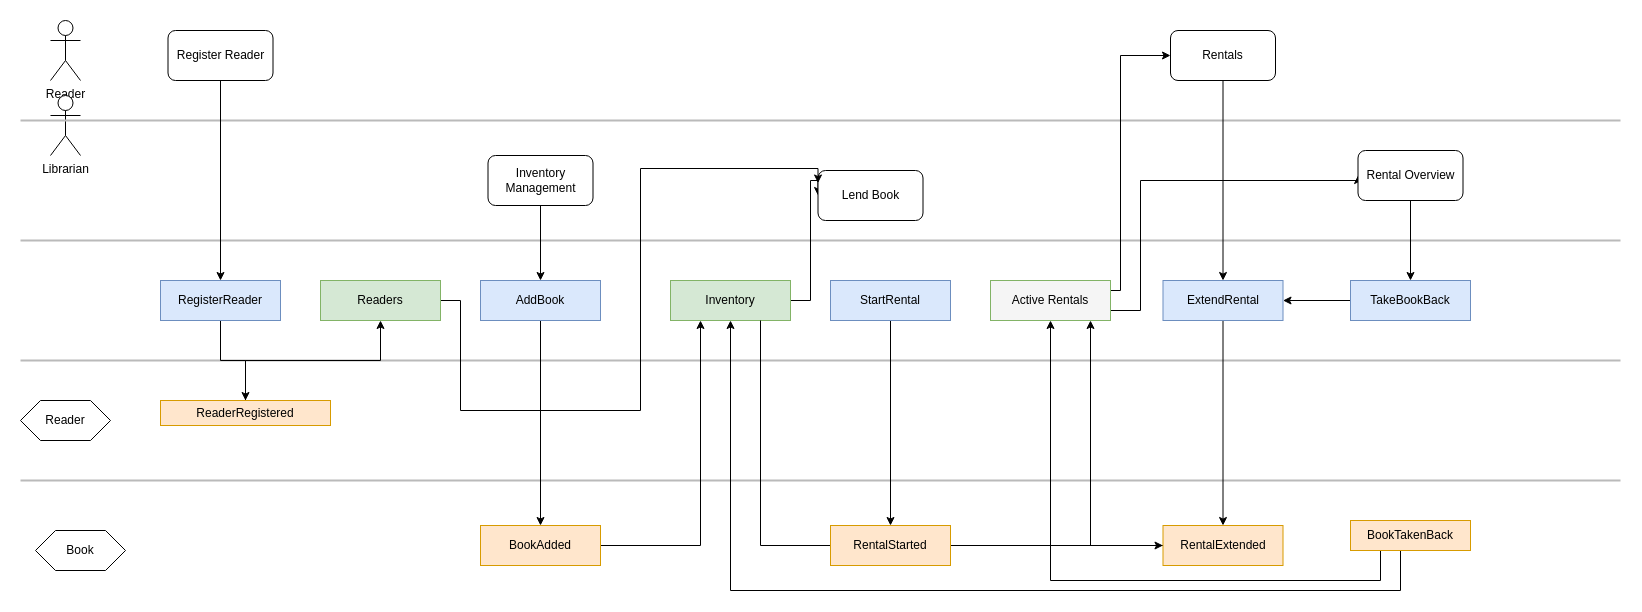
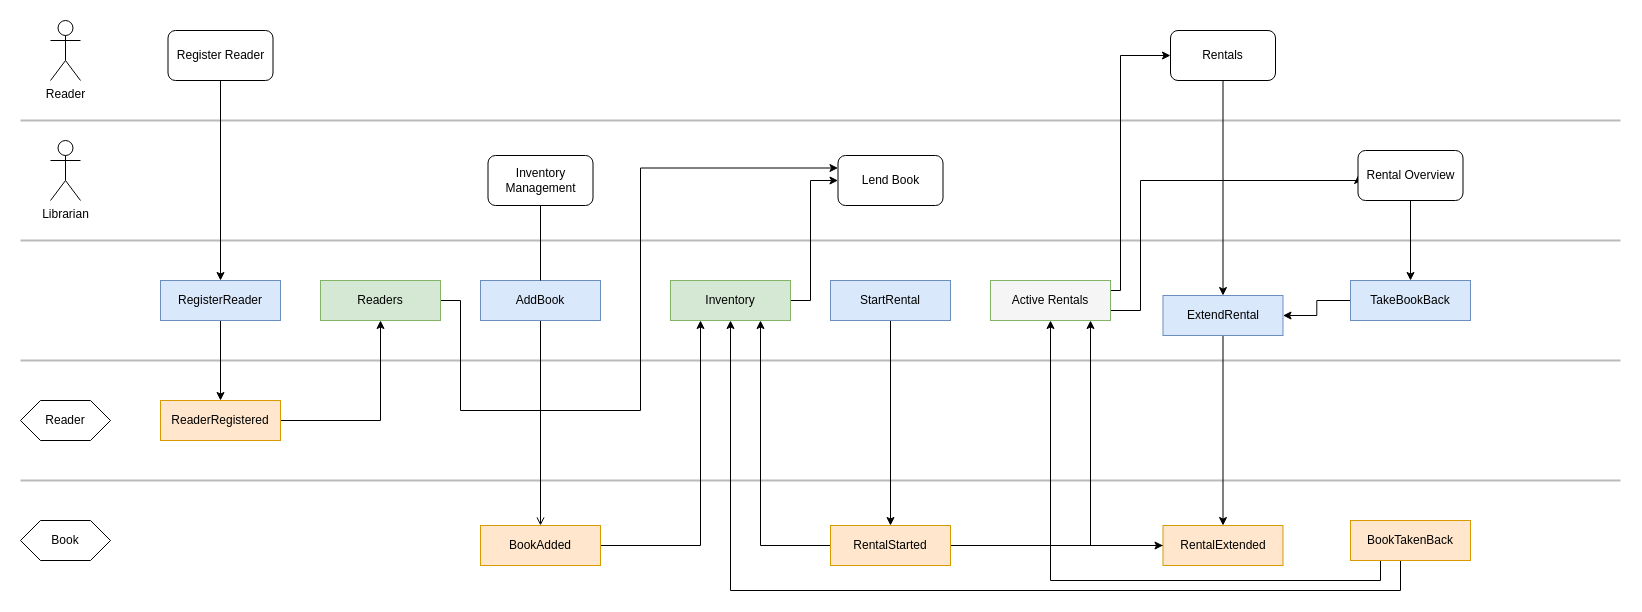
node "Librarian": moved (66, 126) -> (66, 171)
node "Lend Book": moved (871, 196) -> (891, 181)
edge "Inventory Management" -> "AddBook": arrowhead classic -> none
node "ExtendRental": moved (1223, 301) -> (1223, 316)
edge "Inventory" -- "RentalStarted": arrowhead none -> classic
node "ReaderRegistered": size 170x25 -> 120x40
edge "AddBook" -> "BookAdded": arrowhead classic -> open
node "BookTakenBack": size 120x30 -> 120x40
node "Book": moved (81, 551) -> (66, 541)
